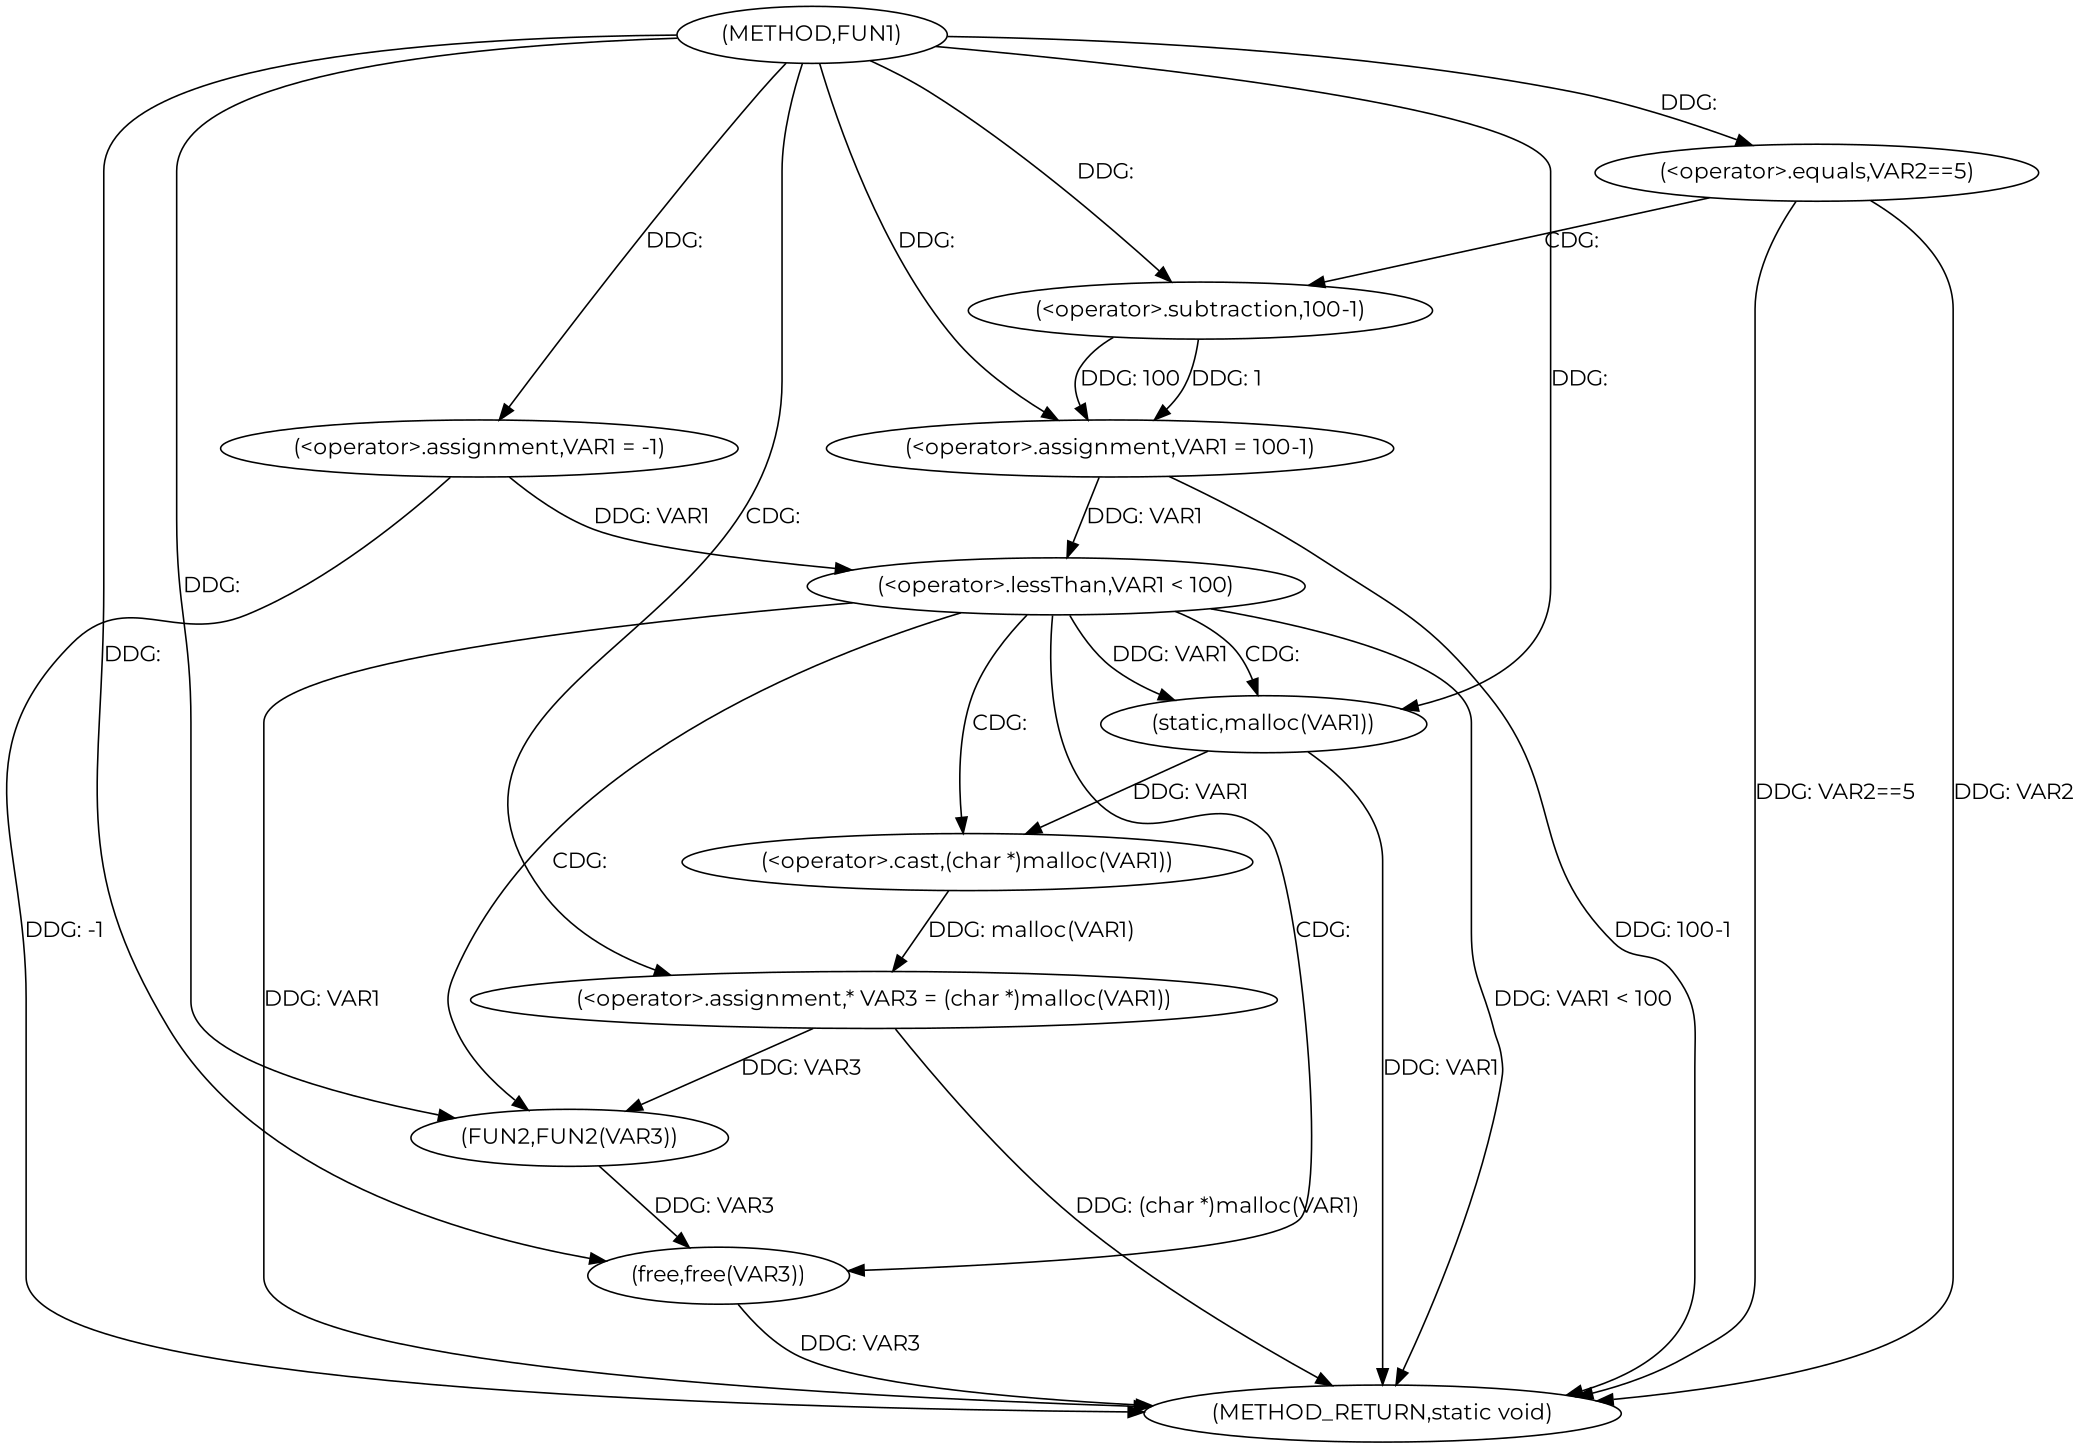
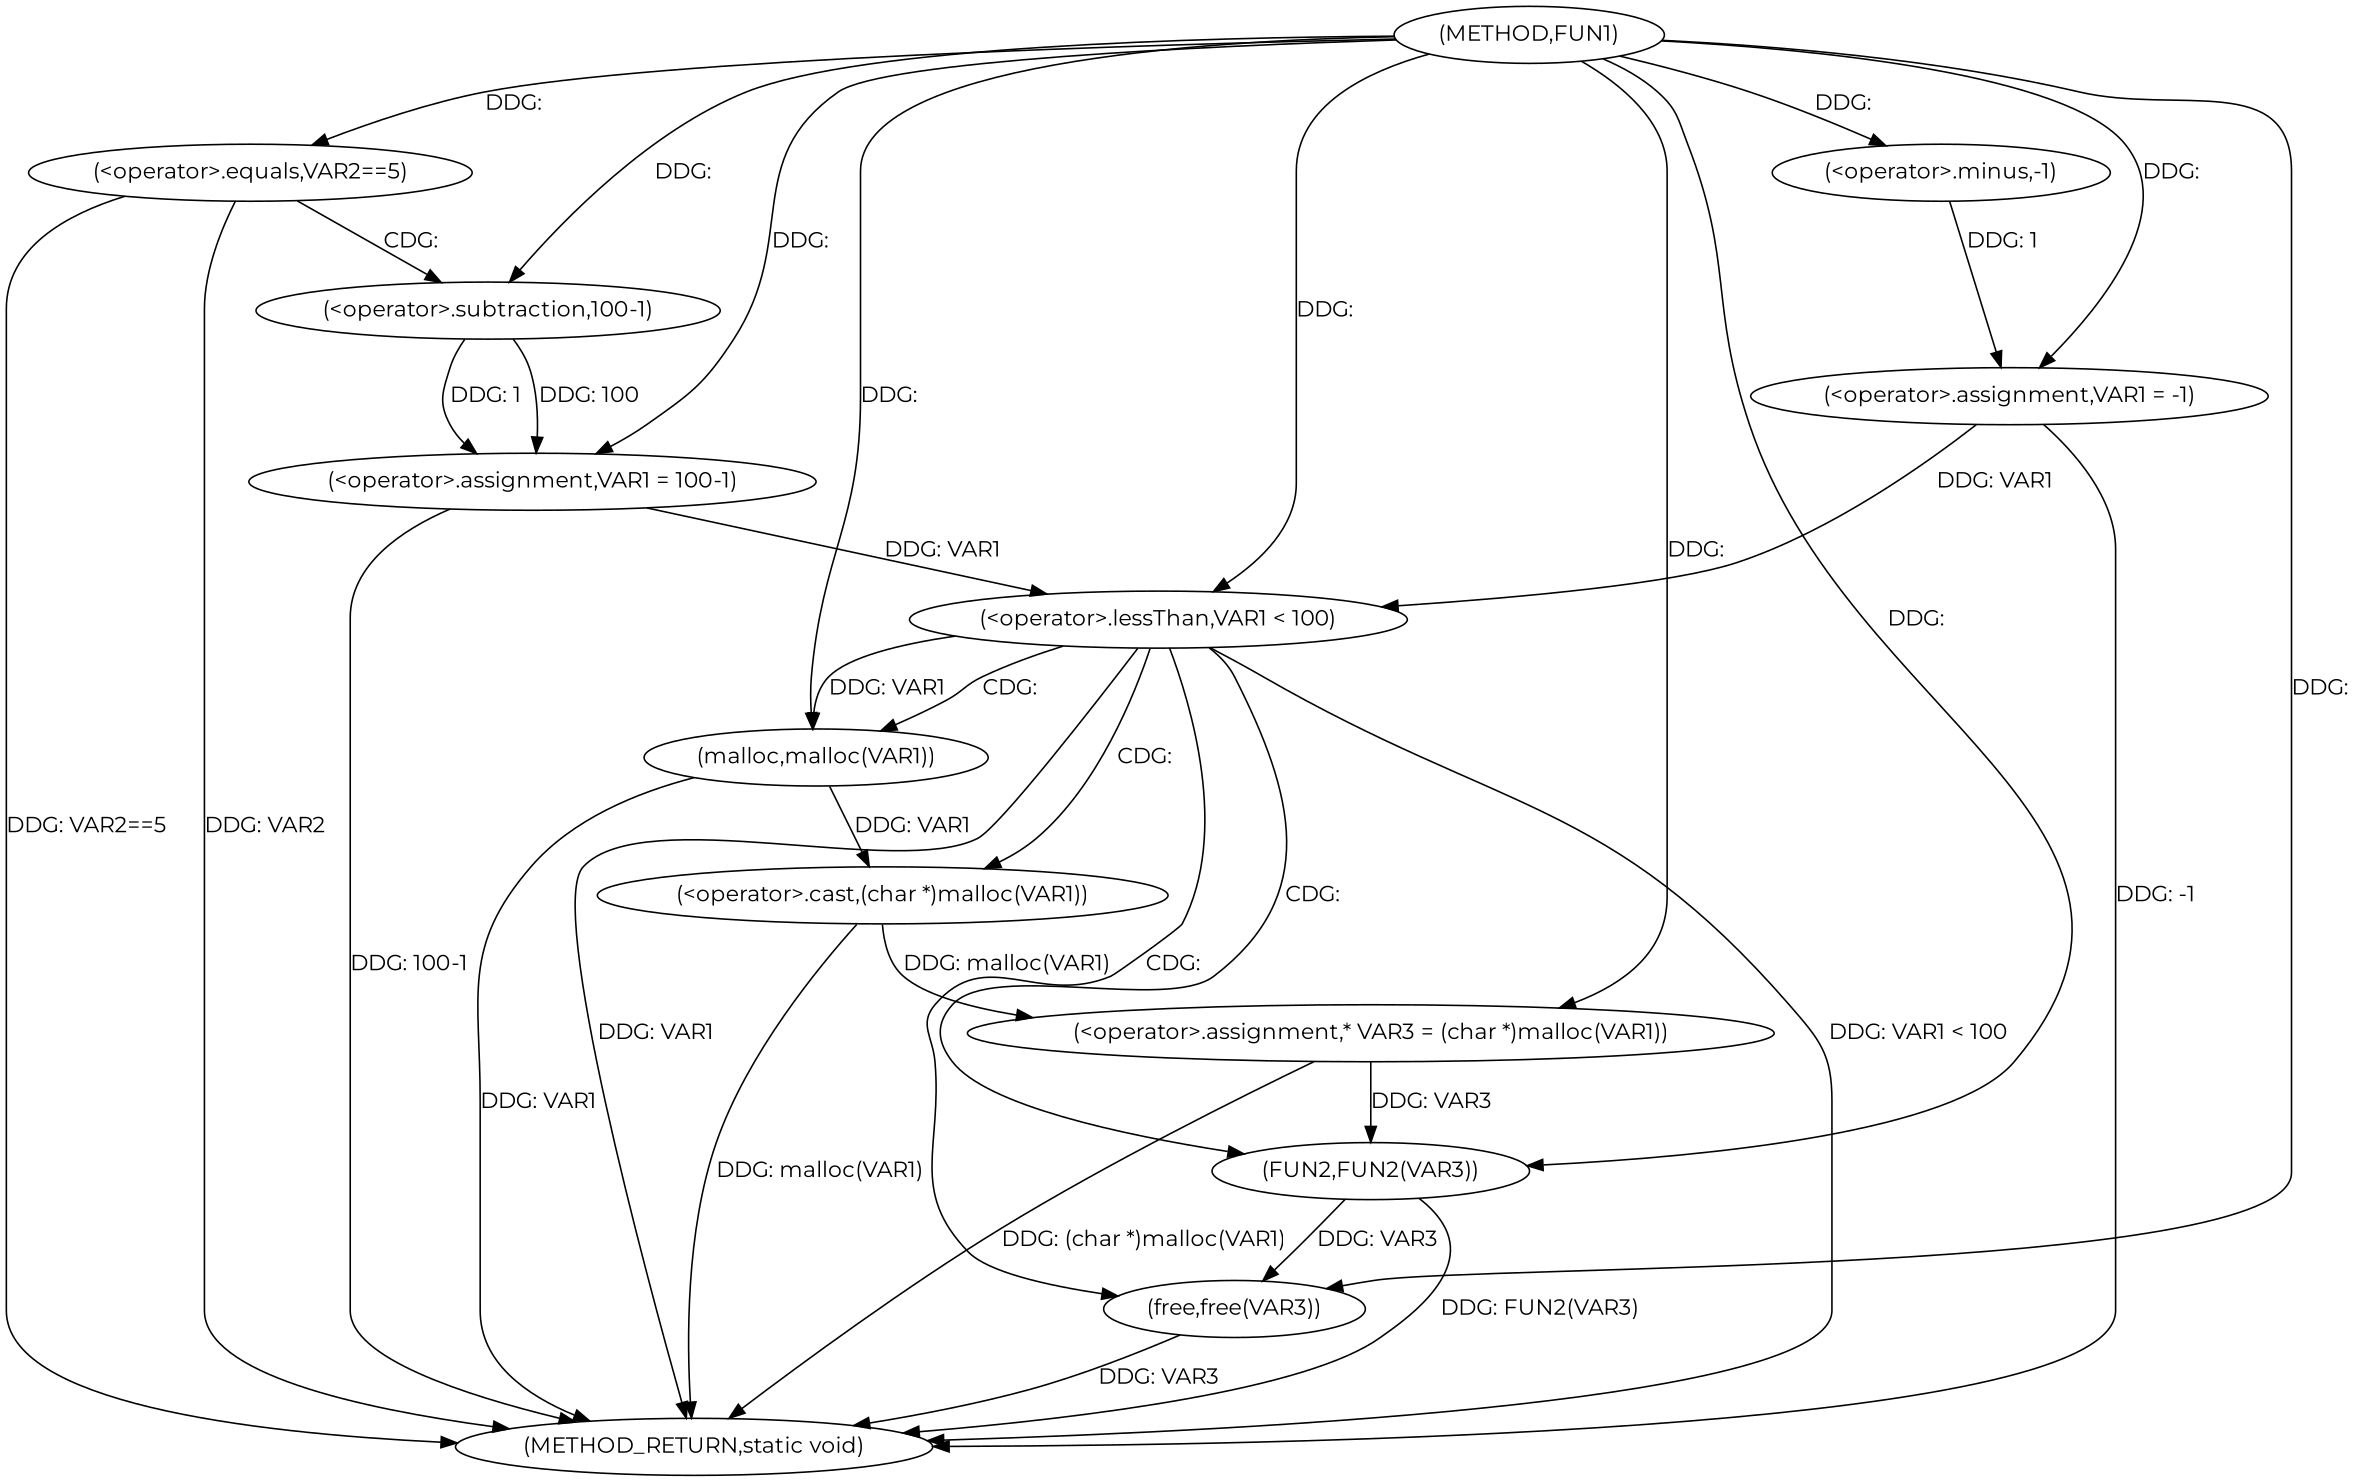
node "(<operator>.minus,-1)": added
edge "(METHOD,FUN1)" -> "(<operator>.lessThan,VAR1 < 100)": added, label "DDG:"
edge "(METHOD,FUN1)" -> "(<operator>.assignment,* VAR3 = (char *)malloc(VAR1))": label "CDG: " -> "DDG: "
node "(static,malloc(VAR1))": label "(static,malloc(VAR1))" -> "(malloc,malloc(VAR1))"
edge "(<operator>.cast,(char *)malloc(VAR1))" -> "(METHOD_RETURN,static void)": added, label "DDG: malloc(VAR1)"
edge "(FUN2,FUN2(VAR3))" -> "(METHOD_RETURN,static void)": added, label "DDG: FUN2(VAR3)"
